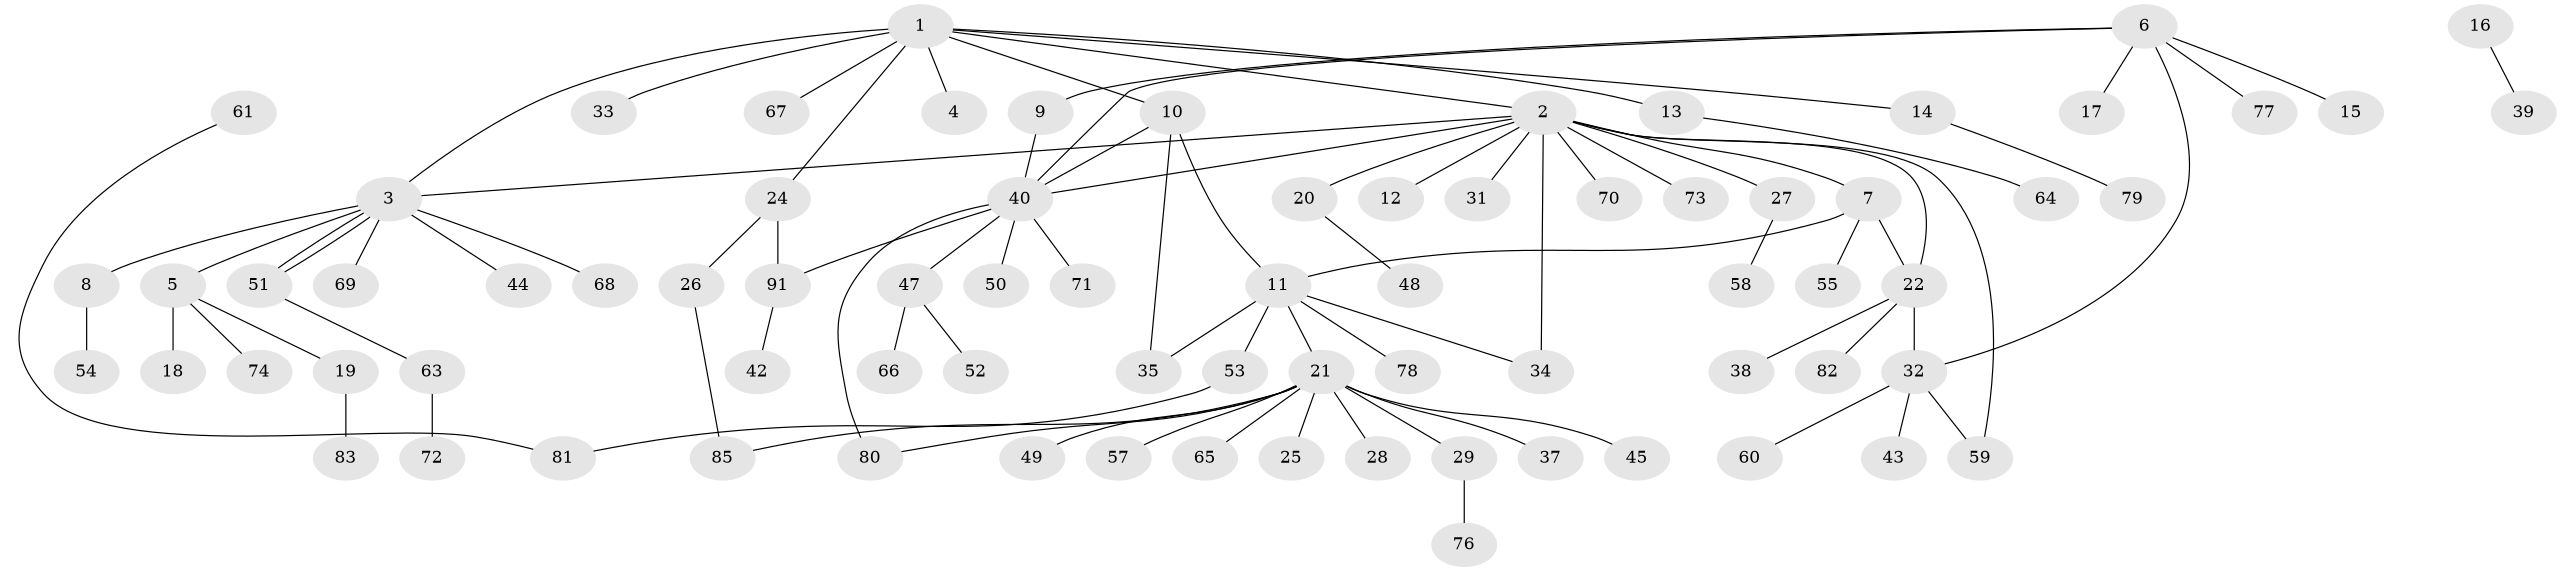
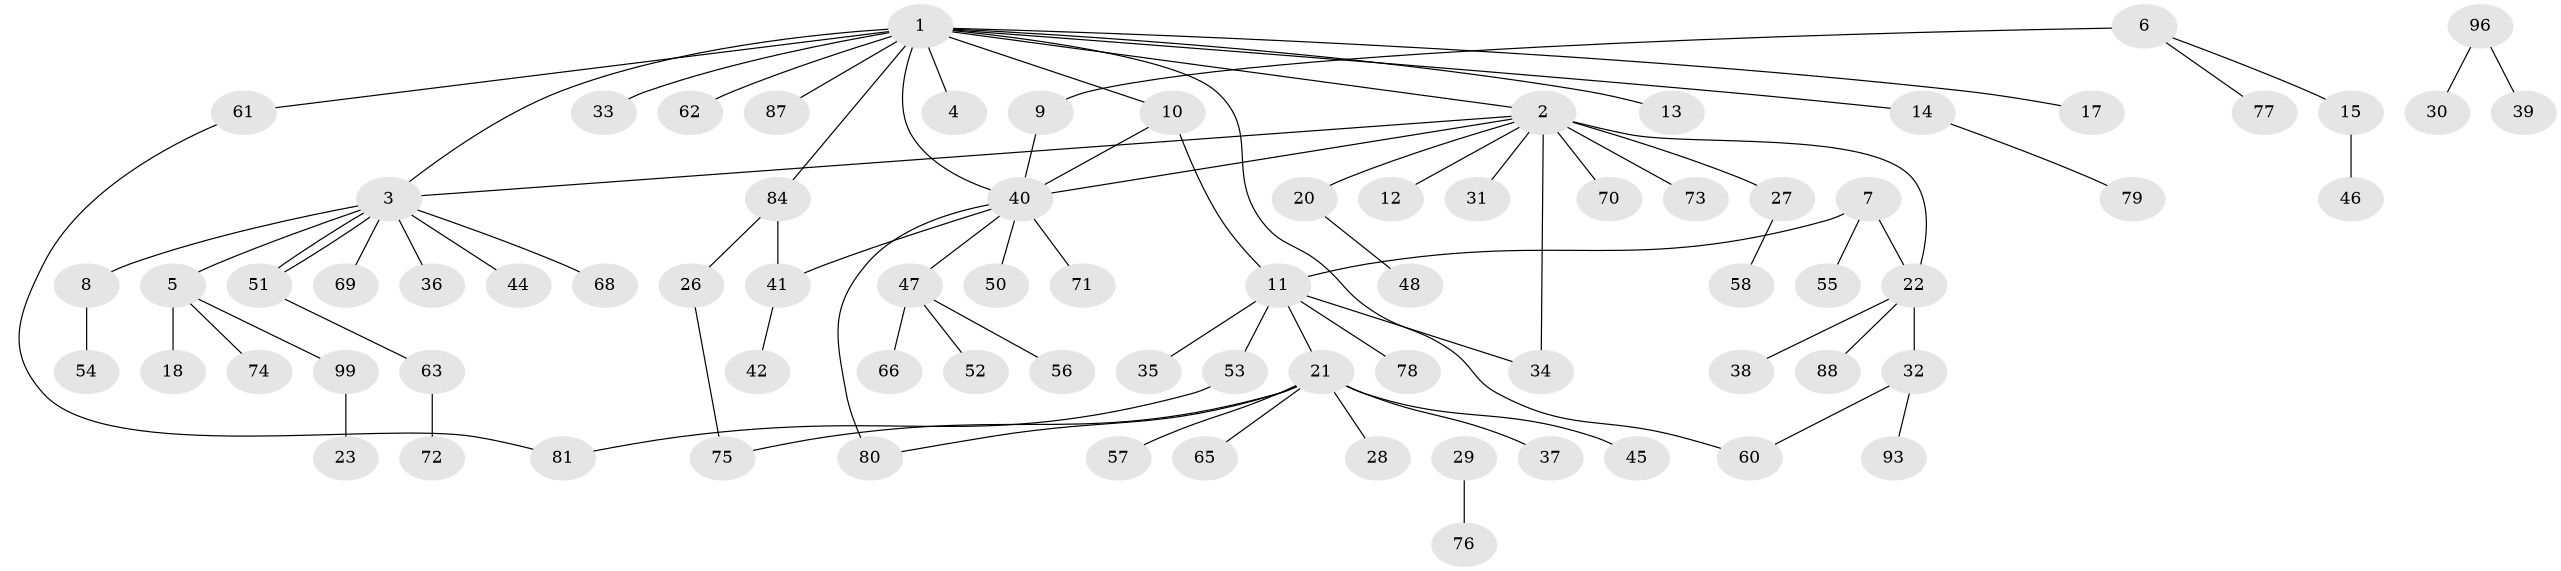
node "16": label "16" -> "96"
edge "6" -- "40": now "1" -- "40"
edge "1" -- "61": added
edge "6" -- "17": now "1" -- "17"
node "62": added
node "67": label "67" -> "87"
node "30": added
edge "2" -- "7": removed
node "24": label "24" -> "84"
node "64": removed
node "46": added
edge "10" -- "35": removed
edge "1" -- "60": added
edge "6" -- "32": removed
node "36": added
node "91": label "91" -> "41"
node "19": label "19" -> "99"
node "56": added
node "82": label "82" -> "88"
edge "21" -- "29": removed
node "83": label "83" -> "23"
node "85": label "85" -> "75"
node "49": removed
node "25": removed
node "43": label "43" -> "93"
node "59": removed
